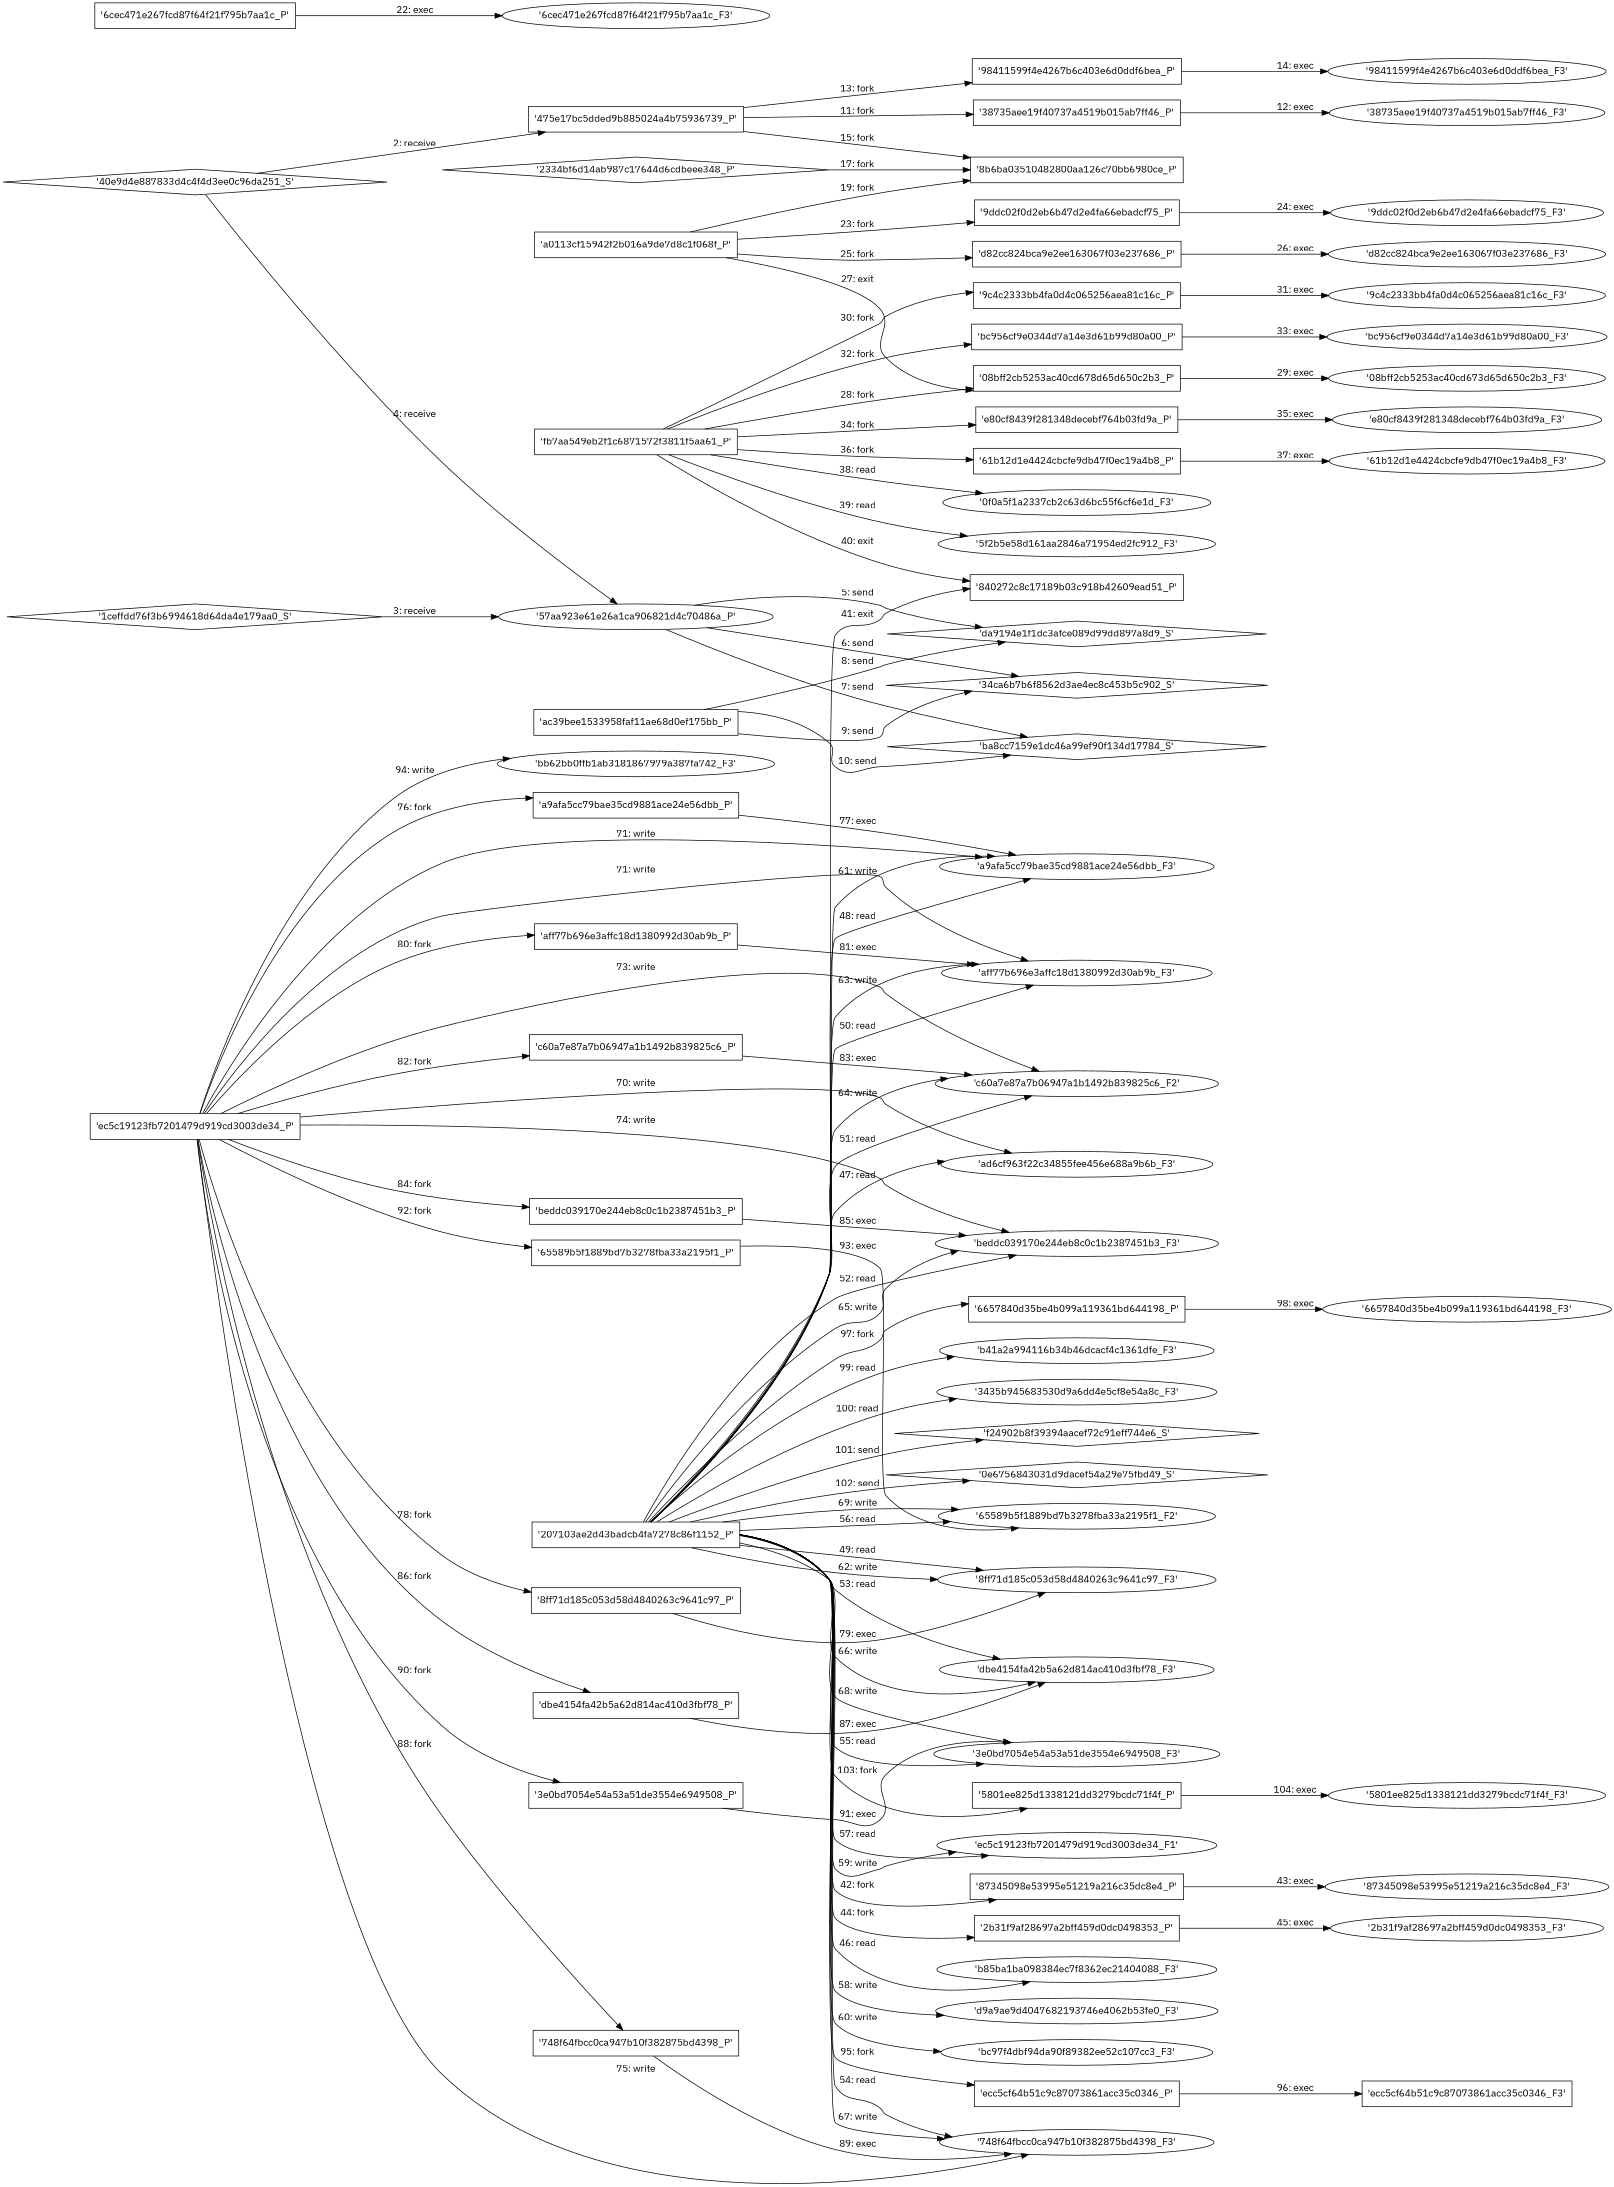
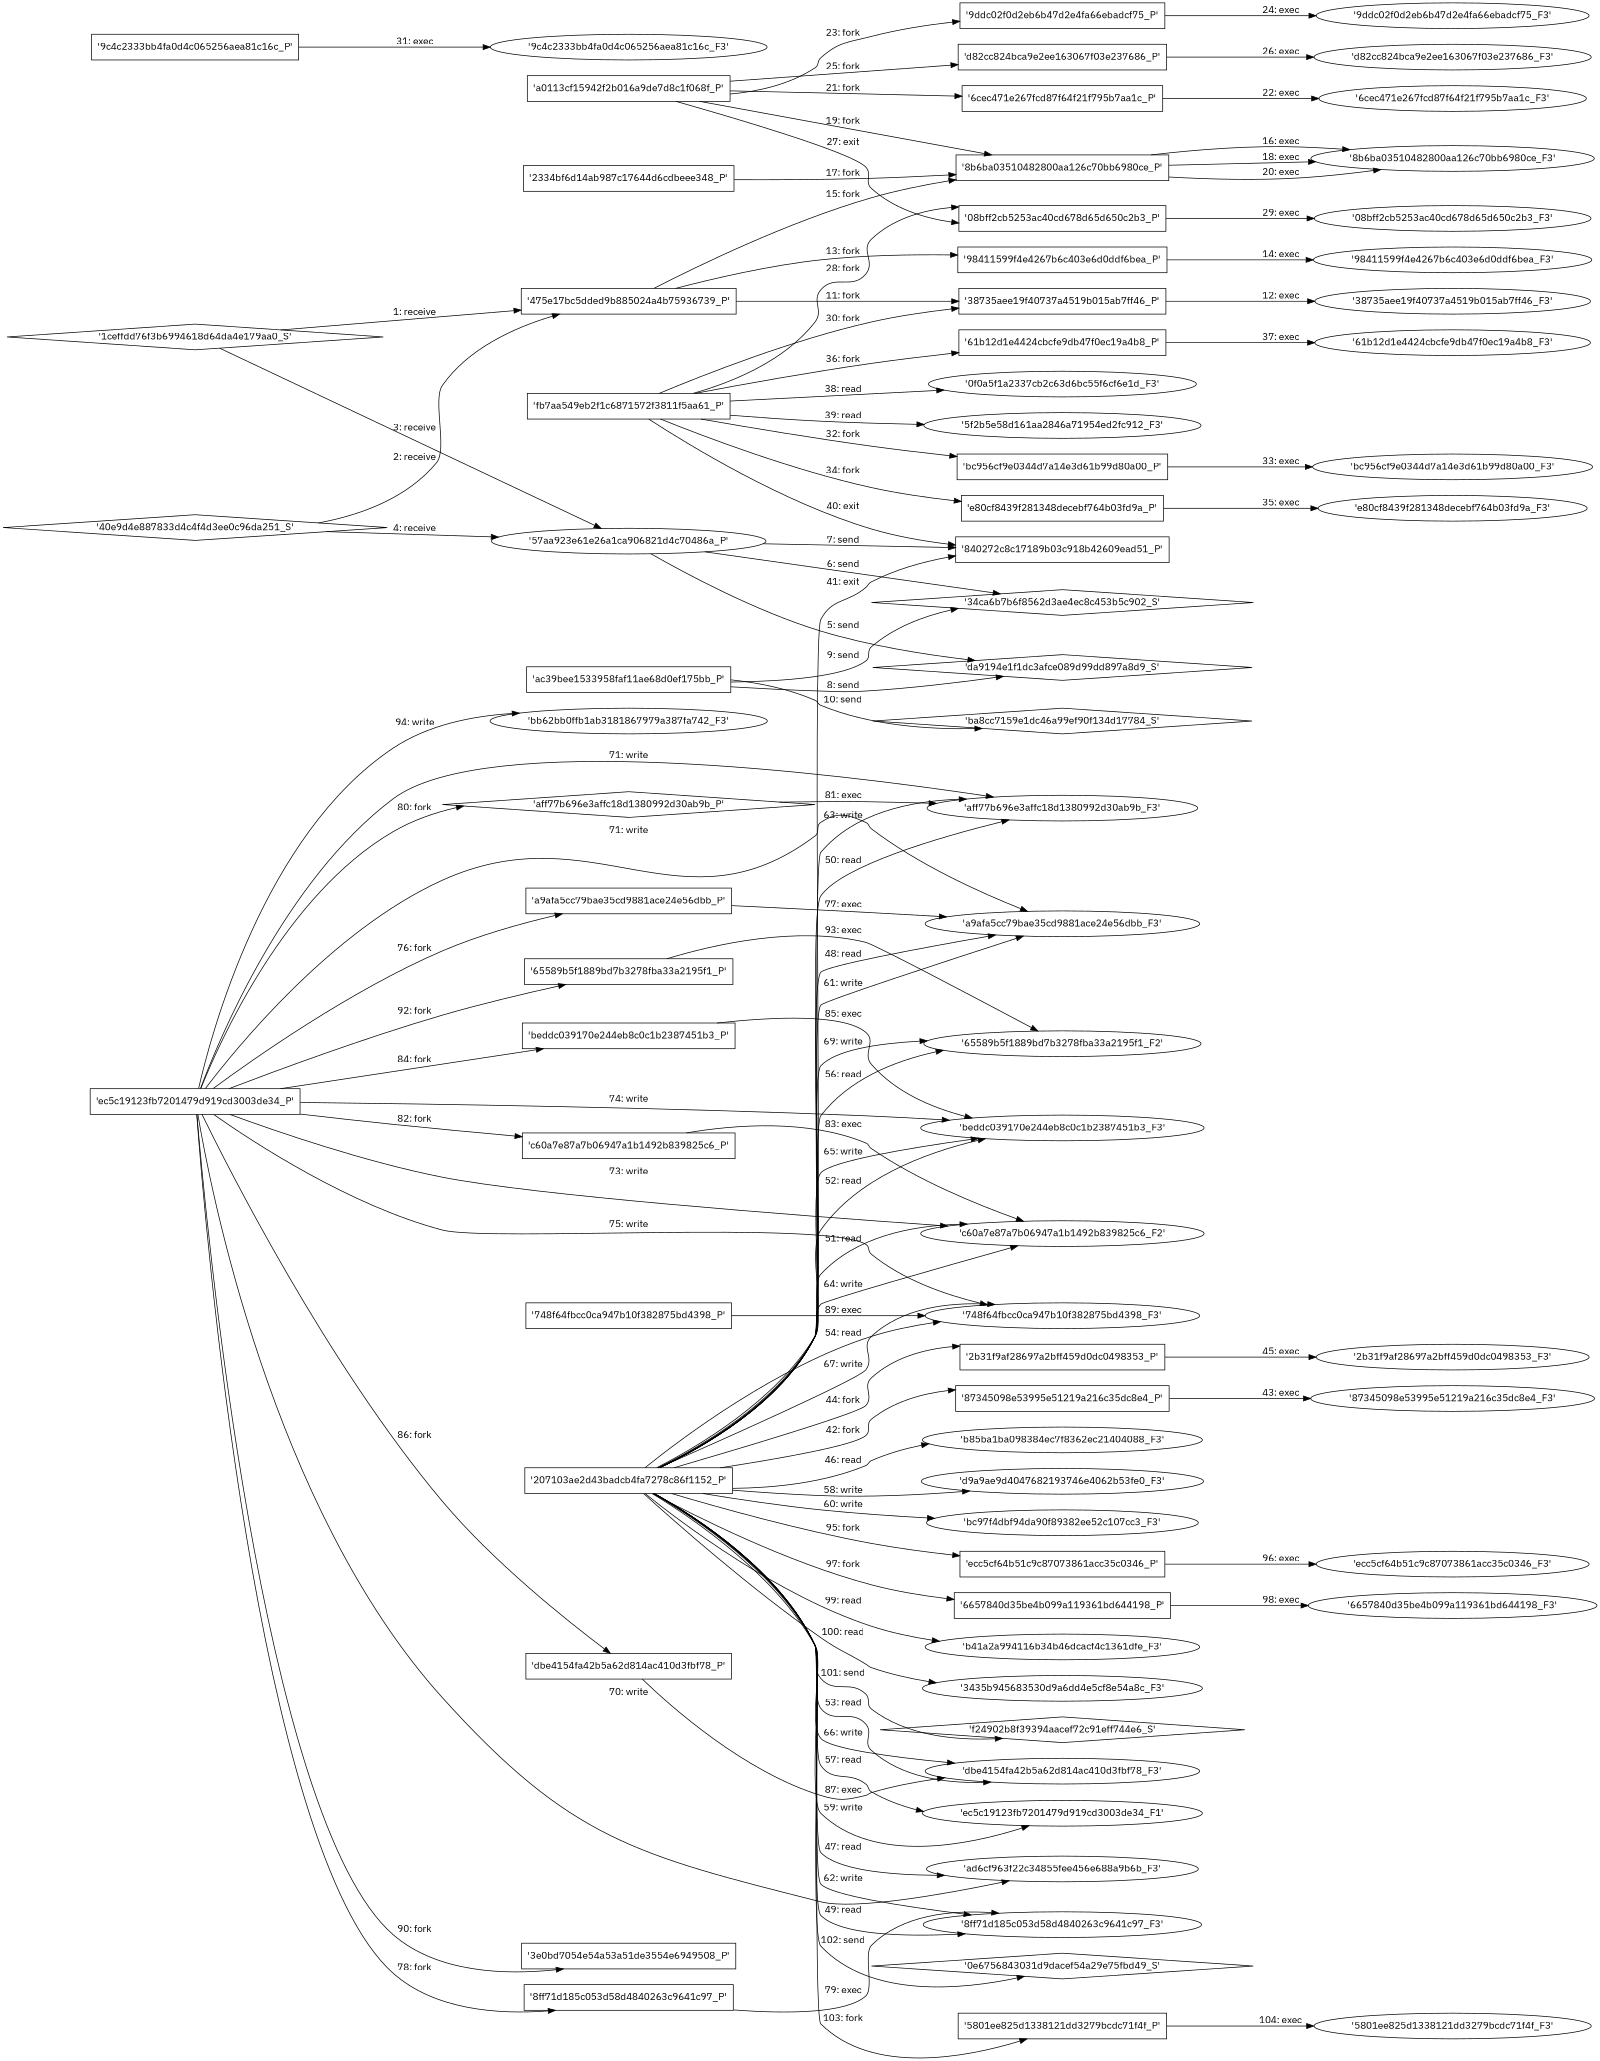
edge "'a0113cf15942f2b016a9de7d8c1f068f_P'" -> "'6cec471e267fcd87f64f21f795b7aa1c_P'": added, label "21: fork"
node "'8b6ba03510482800aa126c70bb6980ce_F3'": added
node "'2334bf6d14ab987c17644d6cdbeee348_P'": shape diamond -> box
edge "'1ceffdd76f3b6994618d64da4e179aa0_S'" -> "'475e17bc5dded9b885024a4b75936739_P'": added, label "1: receive"
edge "'fb7aa549eb2f1c6871572f3811f5aa61_P'" -> "'9c4c2333bb4fa0d4c065256aea81c16c_P'": now "'fb7aa549eb2f1c6871572f3811f5aa61_P'" -> "'38735aee19f40737a4519b015ab7ff46_P'"
node "'08bff2cb5253ac40cd673d65d650c2b3_F3'": label "'08bff2cb5253ac40cd673d65d650c2b3_F3'" -> "'08bff2cb5253ac40cd678d65d650c2b3_F3'"
edge "'57aa923e61e26a1ca906821d4c70486a_P'" -> "'ba8cc7159e1dc46a99ef90f134d17784_S'": now "'57aa923e61e26a1ca906821d4c70486a_P'" -> "'840272c8c17189b03c918b42609ead51_P'"
node "'aff77b696e3affc18d1380992d30ab9b_P'": shape box -> diamond
edge "'ec5c19123fb7201479d919cd3003de34_P'" -> "'748f64fbcc0ca947b10f382875bd4398_P'": removed, label "88: fork"
node "'3e0bd7054e54a53a51de3554e6949508_F3'": removed
node "'ecc5cf64b51c9c87073861acc35c0346_F3'": shape box -> ellipse
